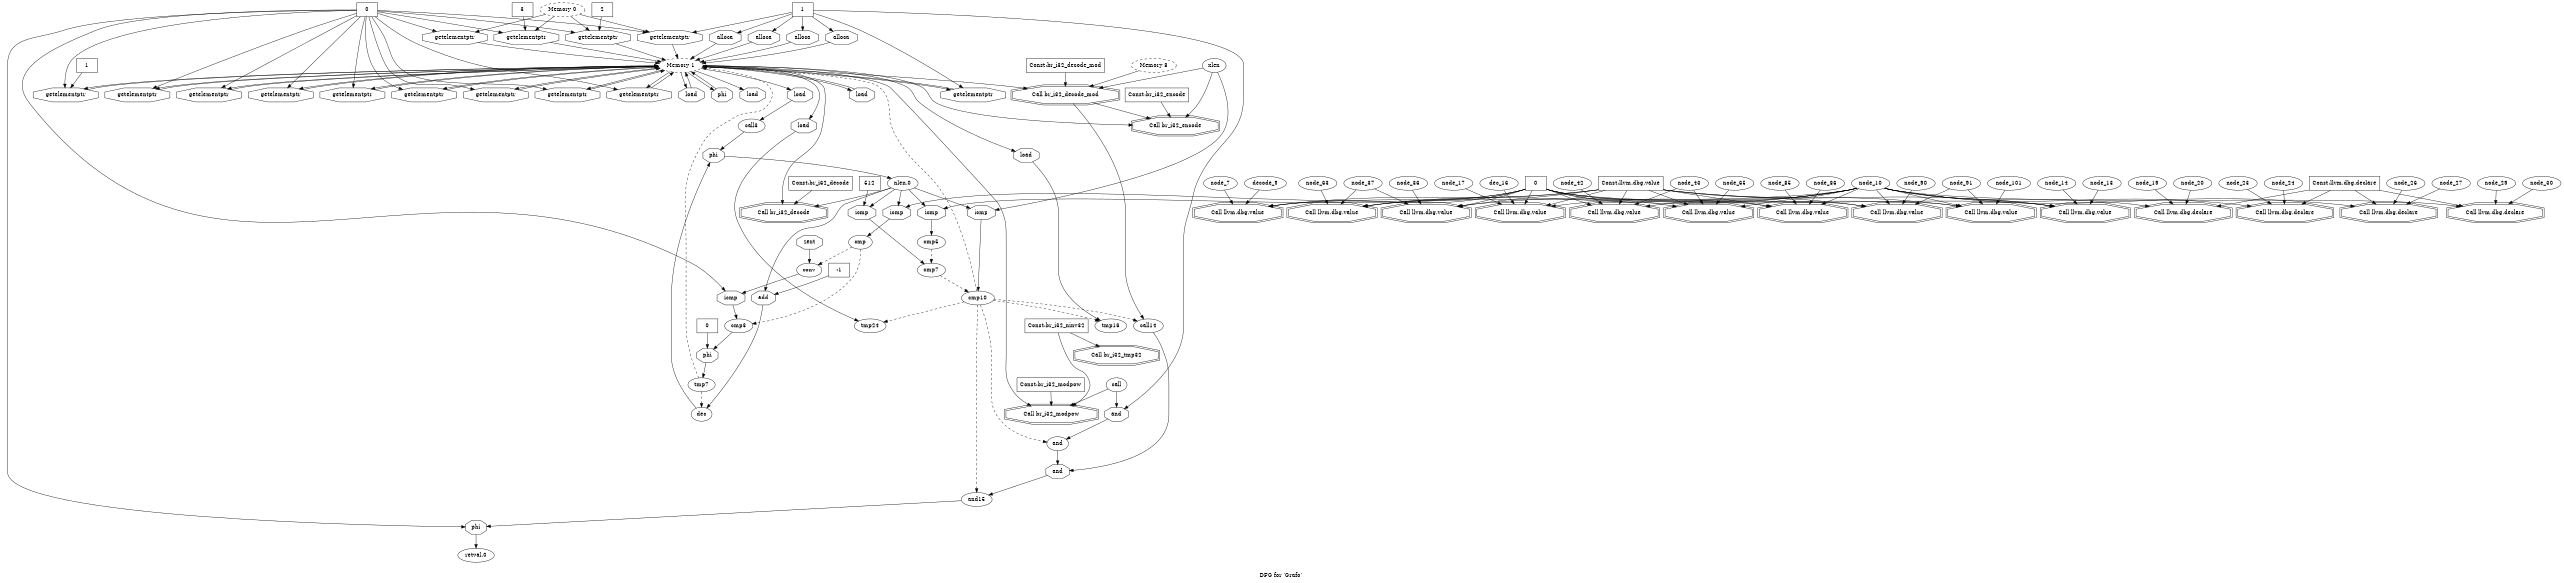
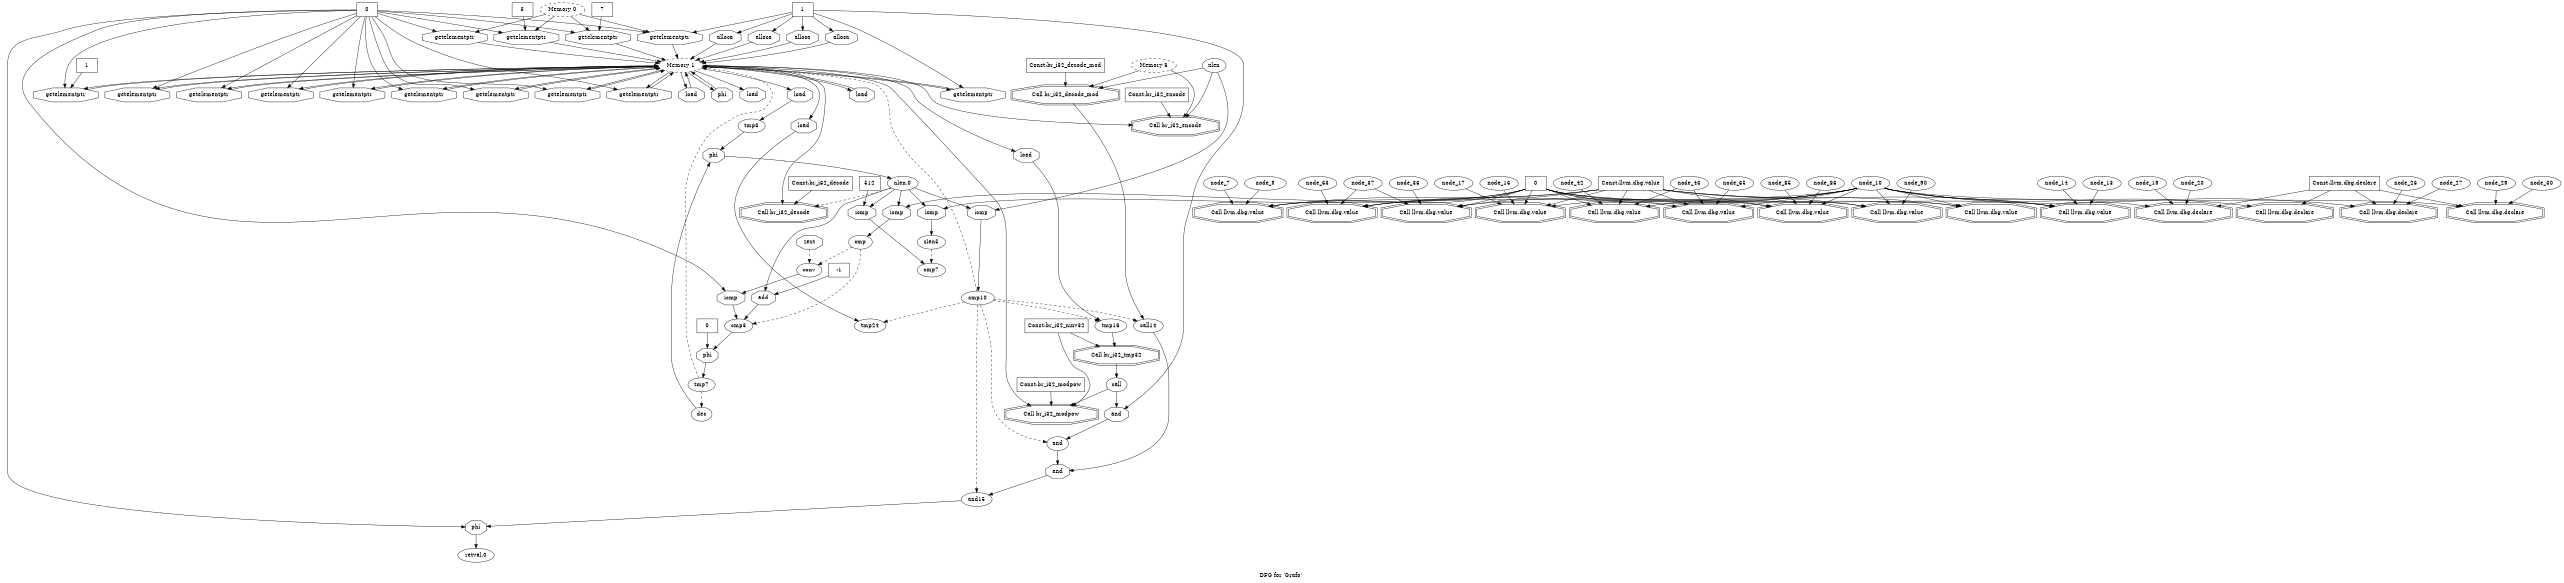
node "2": label "2" -> "7"
edge "Memory 1" -> "Call br_i32_decode_mod": removed
edge "Call br_i32_decode_mod" -> "Call br_i32_encode": now "Memory 8" -> "Call br_i32_encode"
node "call3": label "call3" -> "tmp3"
node "decode_9": label "decode_9" -> "node_9"
node "dec_16": label "dec_16" -> "node_16"
node "node_91": removed
node "node_101": removed
node "node_23": removed
node "node_24": removed
edge "nlen.0" -> "Call br_i32_decode": style solid -> dashed
node "cmp5": label "cmp5" -> "xlen5"
edge "zext" -> "conv": style solid -> dashed
edge "cmp7" -> "cmp10": removed
edge "tmp16" -> "Call br_i32_tmp32": added
edge "add" -> "dec": now "add" -> "cmp3"
edge "Call br_i32_tmp32" -> "call": added
